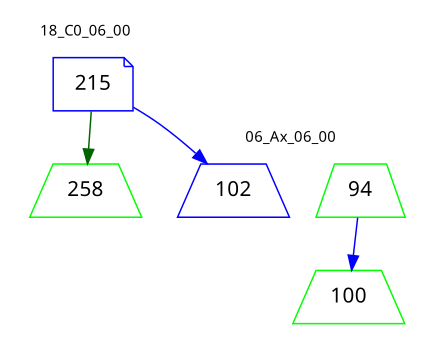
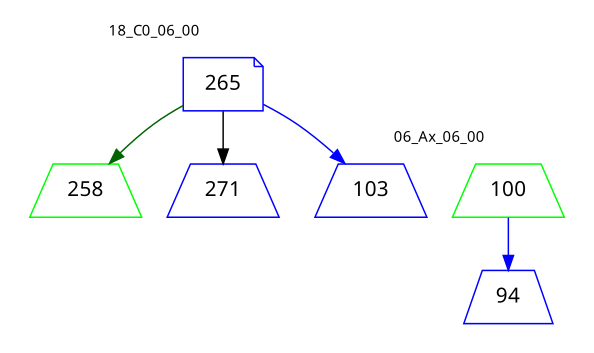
node "215": label "215" -> "265"
node "271": added
node "102": label "102" -> "103"
node "94": color green -> blue
edge "94" -> "100": reversed
